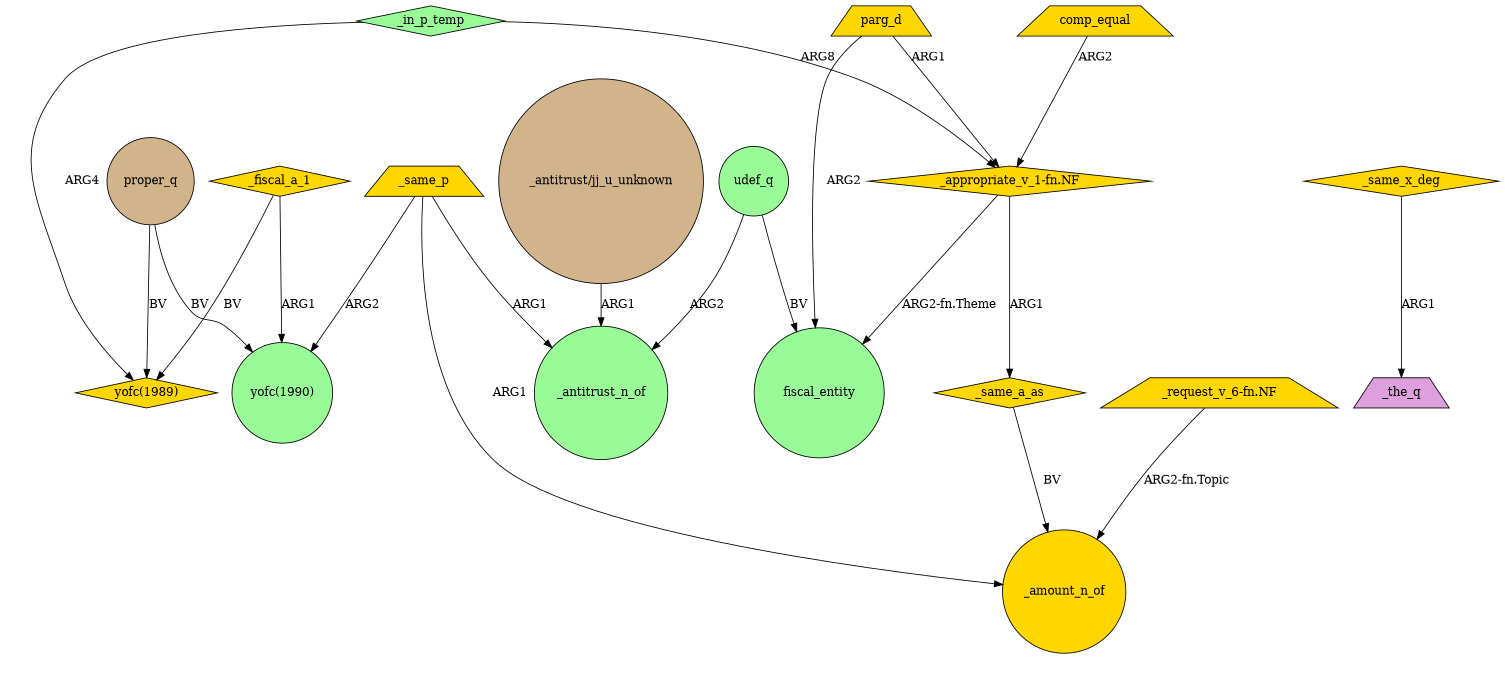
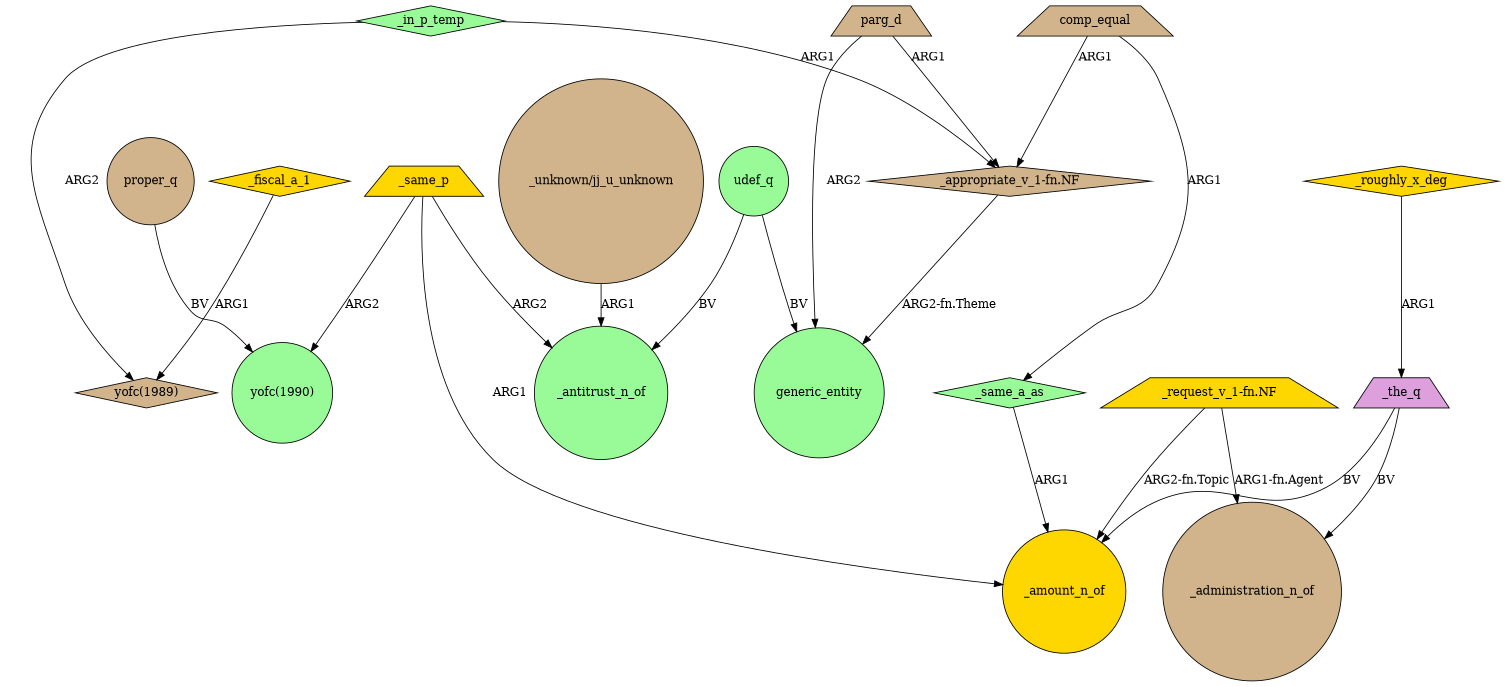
node "parg_d": fillcolor gold -> tan
node "comp_equal": fillcolor gold -> tan
edge "_in_p_temp" -> "_appropriate_v_1-fn.NF": label "ARG8" -> "ARG1"
edge "comp_equal" -> "_appropriate_v_1-fn.NF": label "ARG2" -> "ARG1"
edge "_in_p_temp" -> "yofc(1989)": label "ARG4" -> "ARG2"
node "_antitrust/jj_u_unknown": label "_antitrust/jj_u_unknown" -> "_unknown/jj_u_unknown"
node "_appropriate_v_1-fn.NF": fillcolor gold -> tan
node "_same_x_deg": label "_same_x_deg" -> "_roughly_x_deg"
edge "_fiscal_a_1" -> "yofc(1990)": removed, label "ARG1"
edge "_appropriate_v_1-fn.NF" -> "_same_a_as": now "comp_equal" -> "_same_a_as"
edge "proper_q" -> "yofc(1989)": removed, label "BV"
edge "_fiscal_a_1" -> "yofc(1989)": label "BV" -> "ARG1"
edge "_same_p" -> "_antitrust_n_of": label "ARG1" -> "ARG2"
edge "udef_q" -> "_antitrust_n_of": label "ARG2" -> "BV"
node "yofc(1989)": fillcolor gold -> tan
node "fiscal_entity": label "fiscal_entity" -> "generic_entity"
node "_same_a_as": fillcolor gold -> palegreen
node "_request_v_6-fn.NF": label "_request_v_6-fn.NF" -> "_request_v_1-fn.NF"
edge "_same_a_as" -> "_amount_n_of": label "BV" -> "ARG1"
edge "_the_q" -> "_amount_n_of": added, label "BV"
node "_administration_n_of": added
